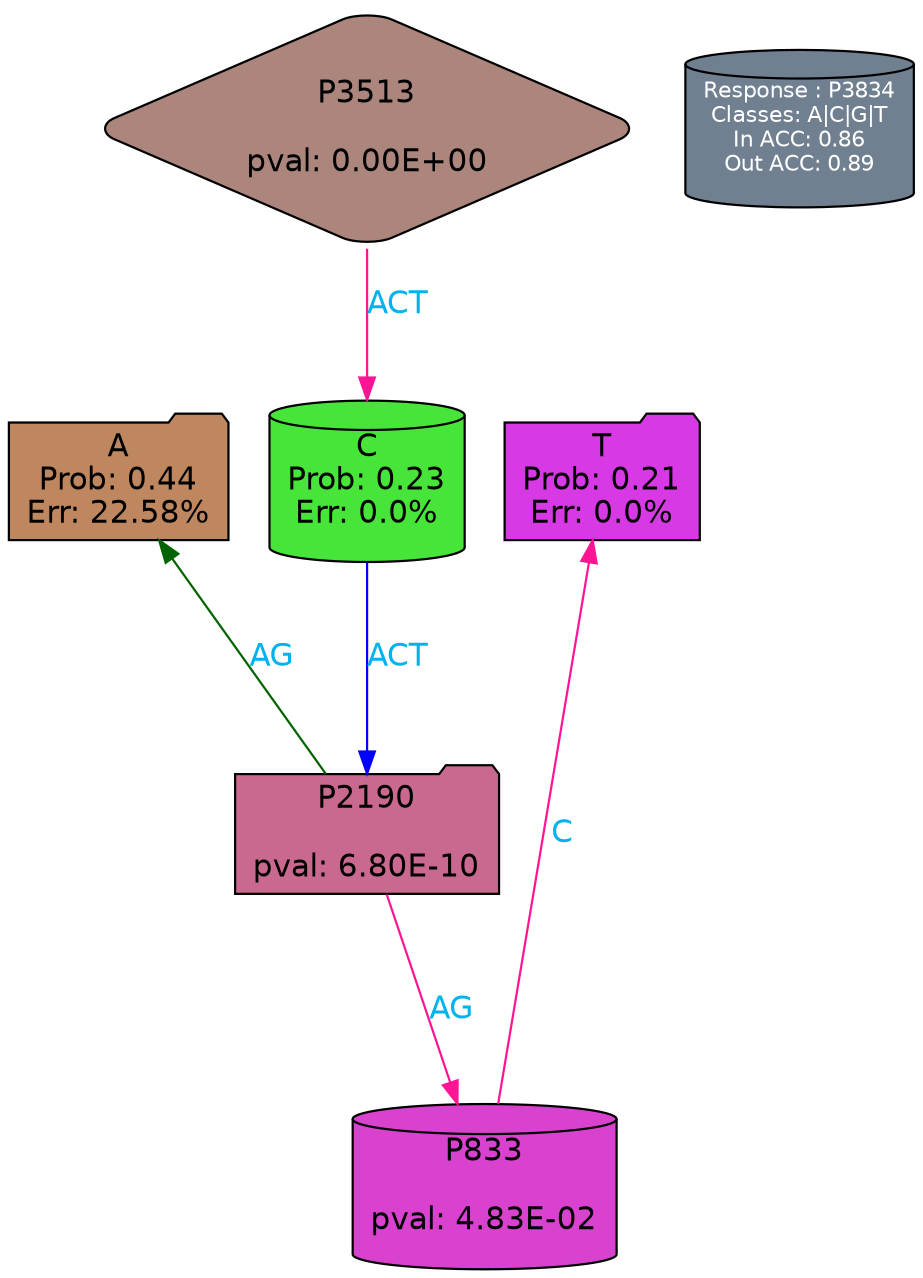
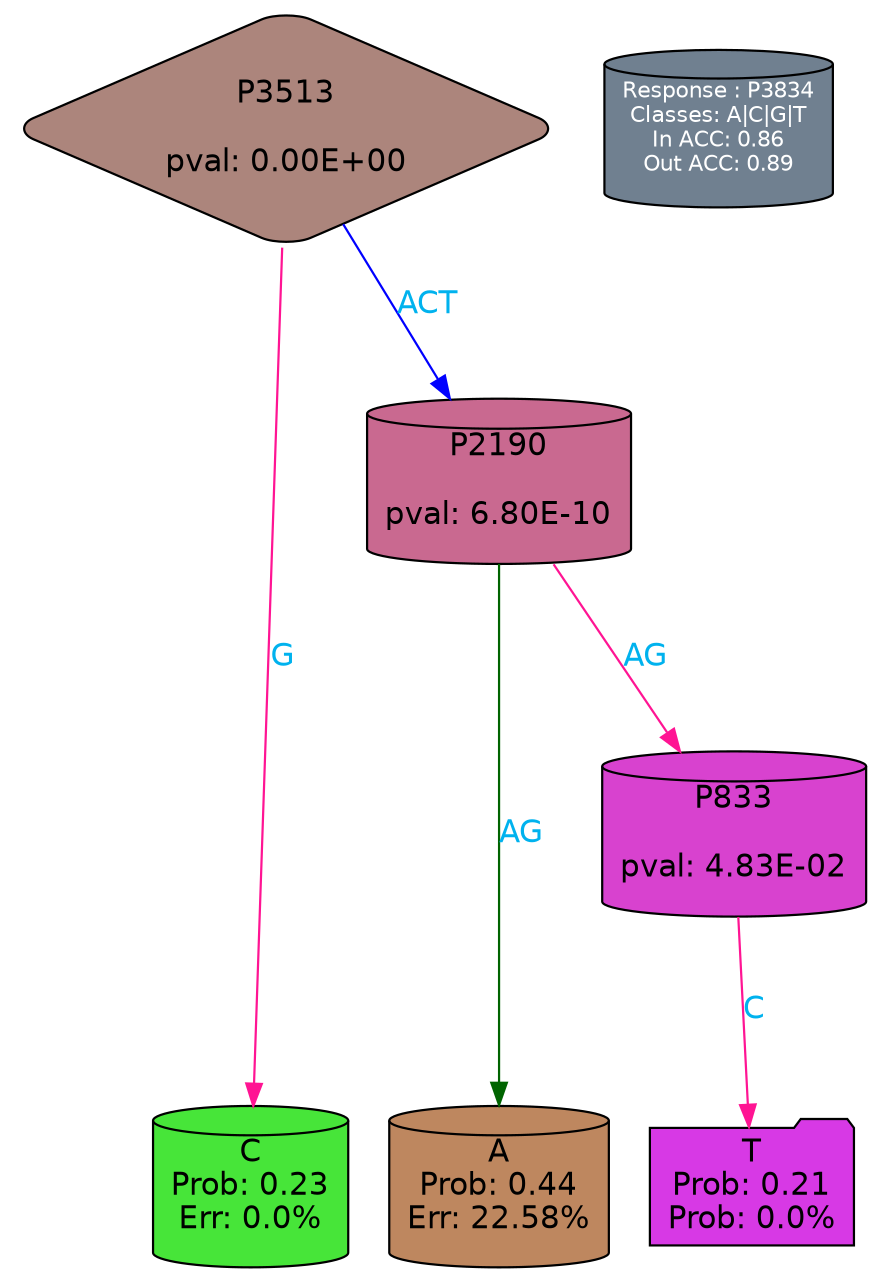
edge "P3513 pval: 0.00E+00" -> "C Prob: 0.23 Err: 0.0%": label "ACT" -> "G"
node "A Prob: 0.44 Err: 22.58%": shape folder -> cylinder
node "T Prob: 0.21 Err: 0.0%": label "T Prob: 0.21 Err: 0.0%" -> "T Prob: 0.21 Prob: 0.0%"
edge "C Prob: 0.23 Err: 0.0%" -> "P2190 pval: 6.80E-10": now "P3513 pval: 0.00E+00" -> "P2190 pval: 6.80E-10"
node "P2190 pval: 6.80E-10": shape folder -> cylinder
